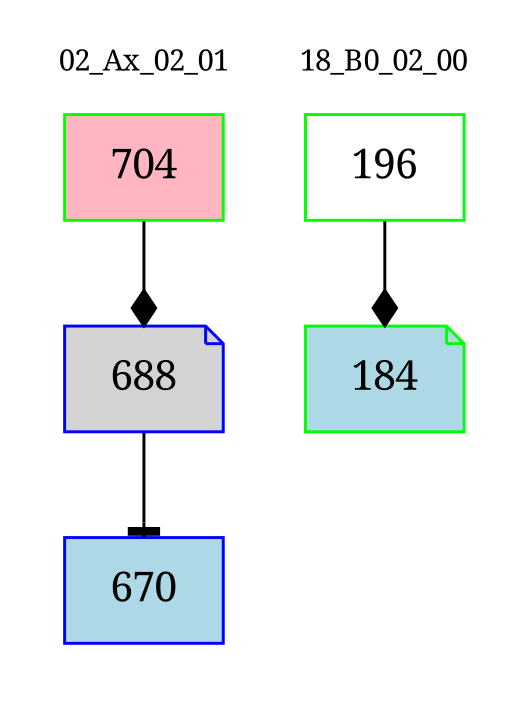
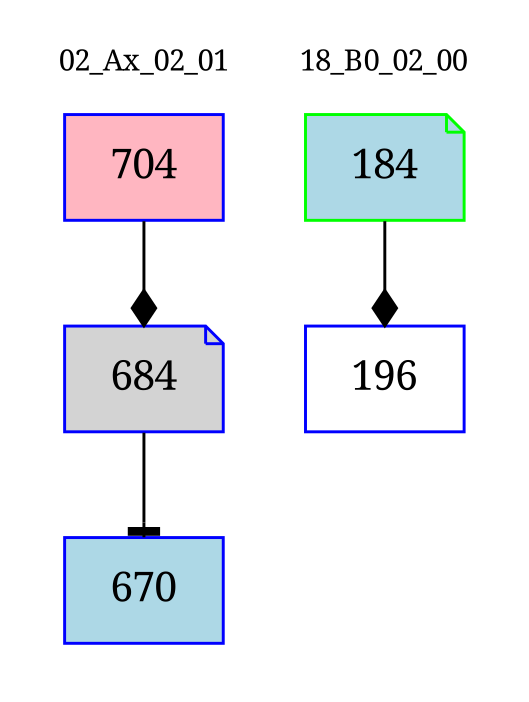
node "704": color green -> blue
node "196": color green -> blue
edge "196" -> "184": reversed
node "688": label "688" -> "684"
